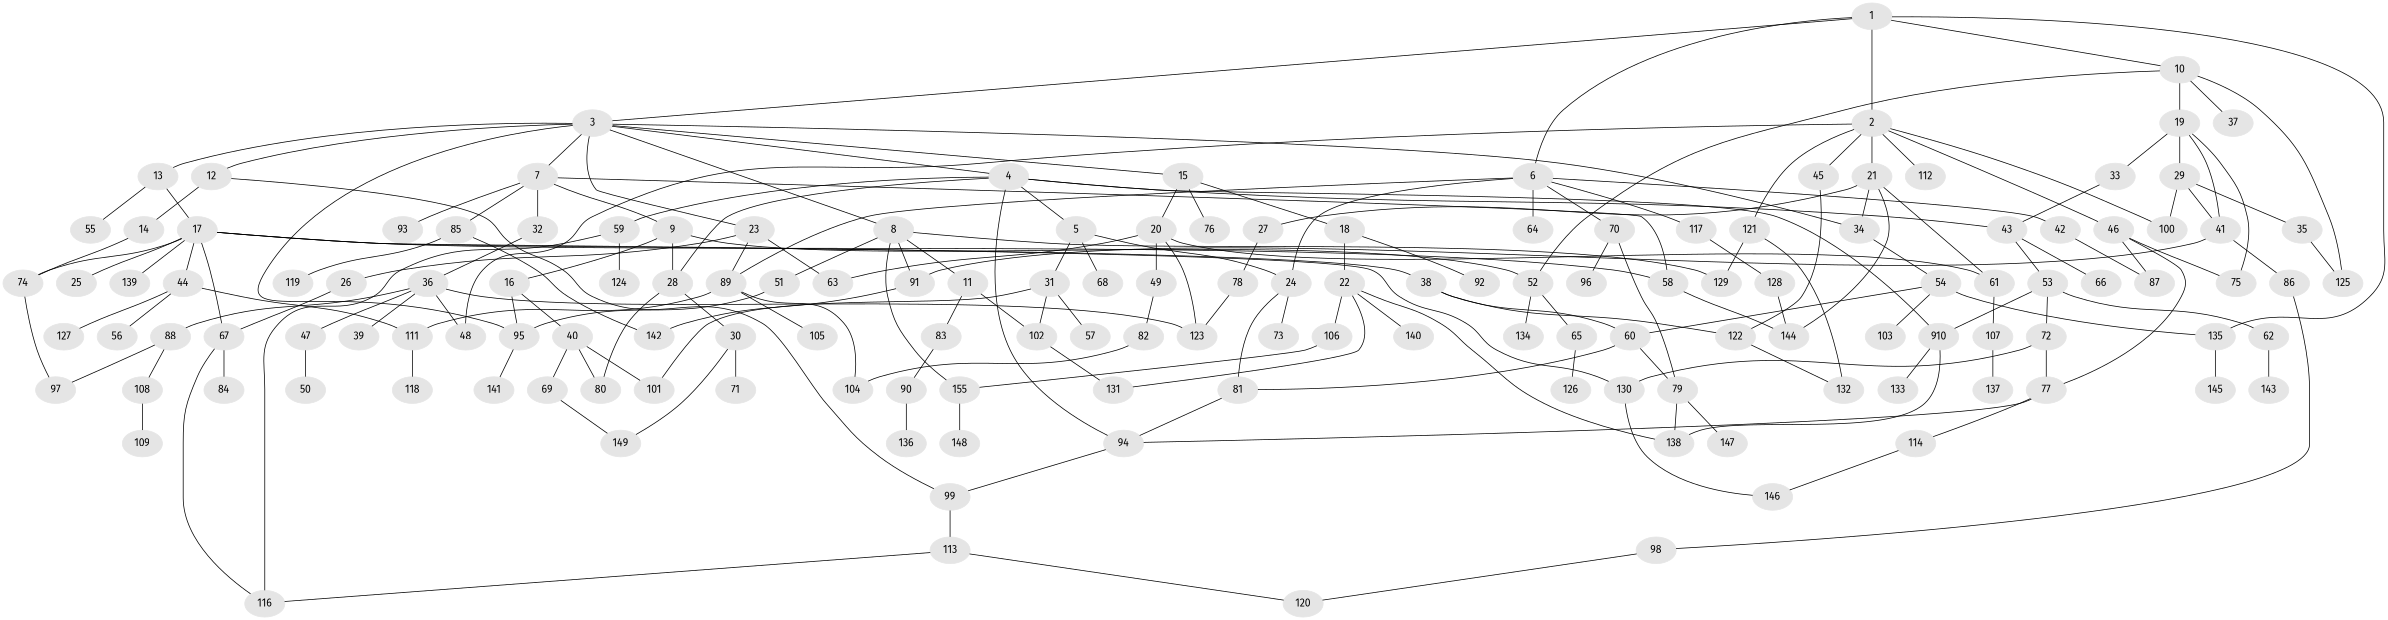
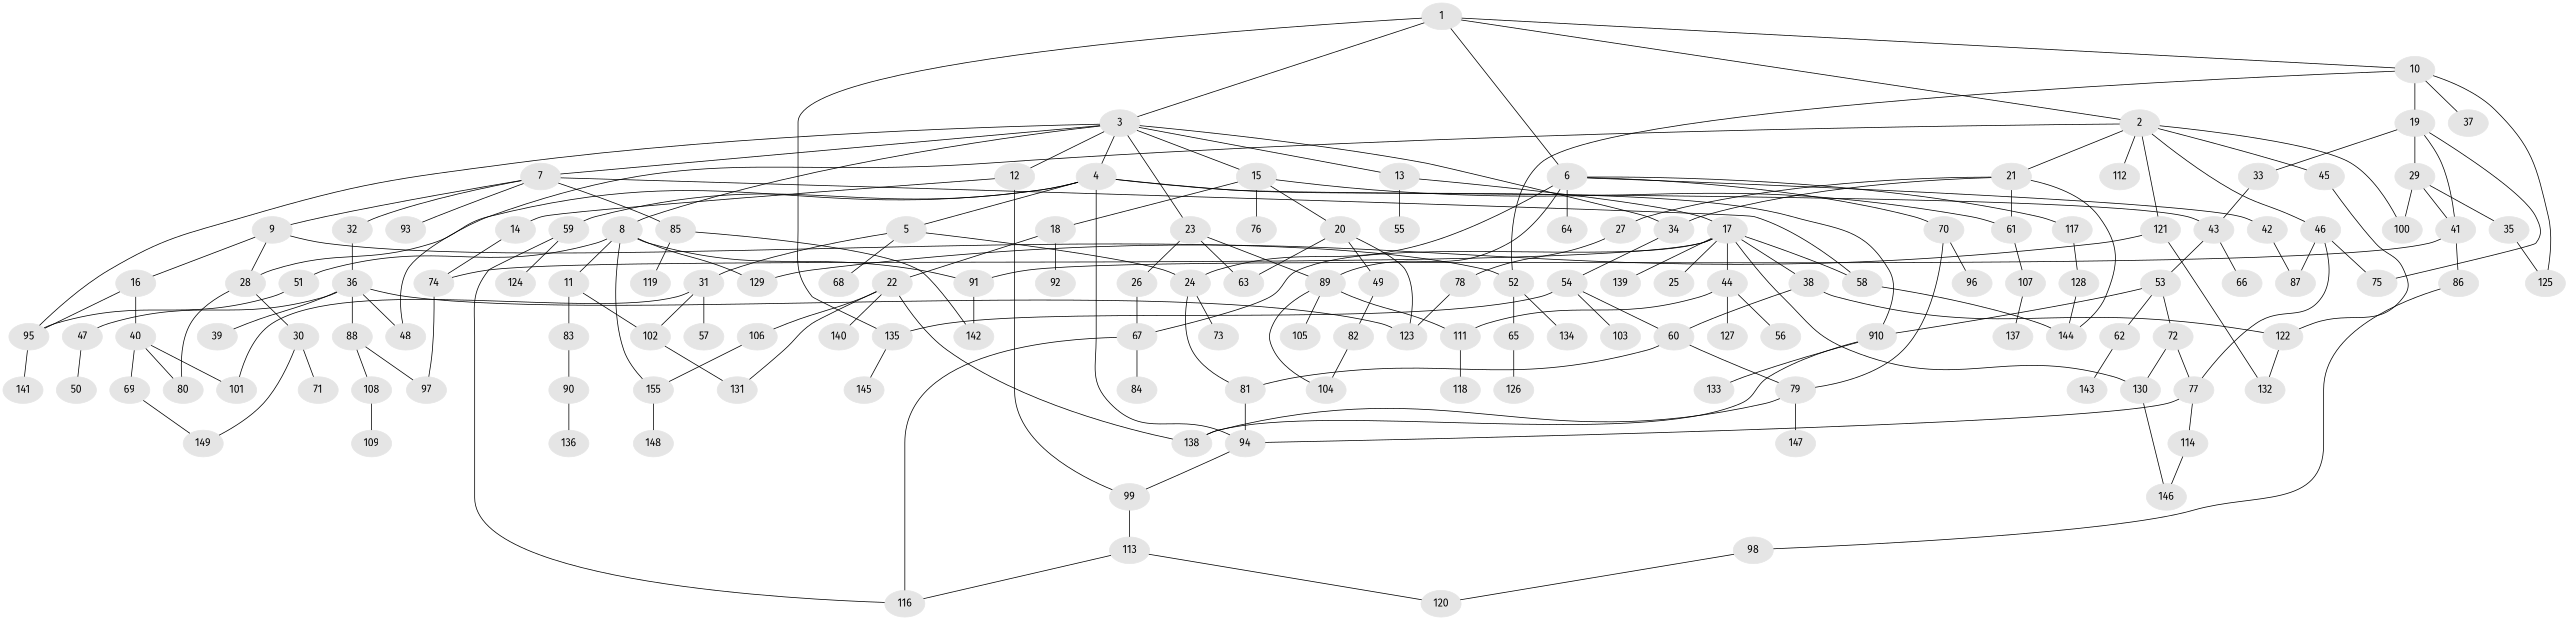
edge "20" -- "61": now "15" -- "61"
